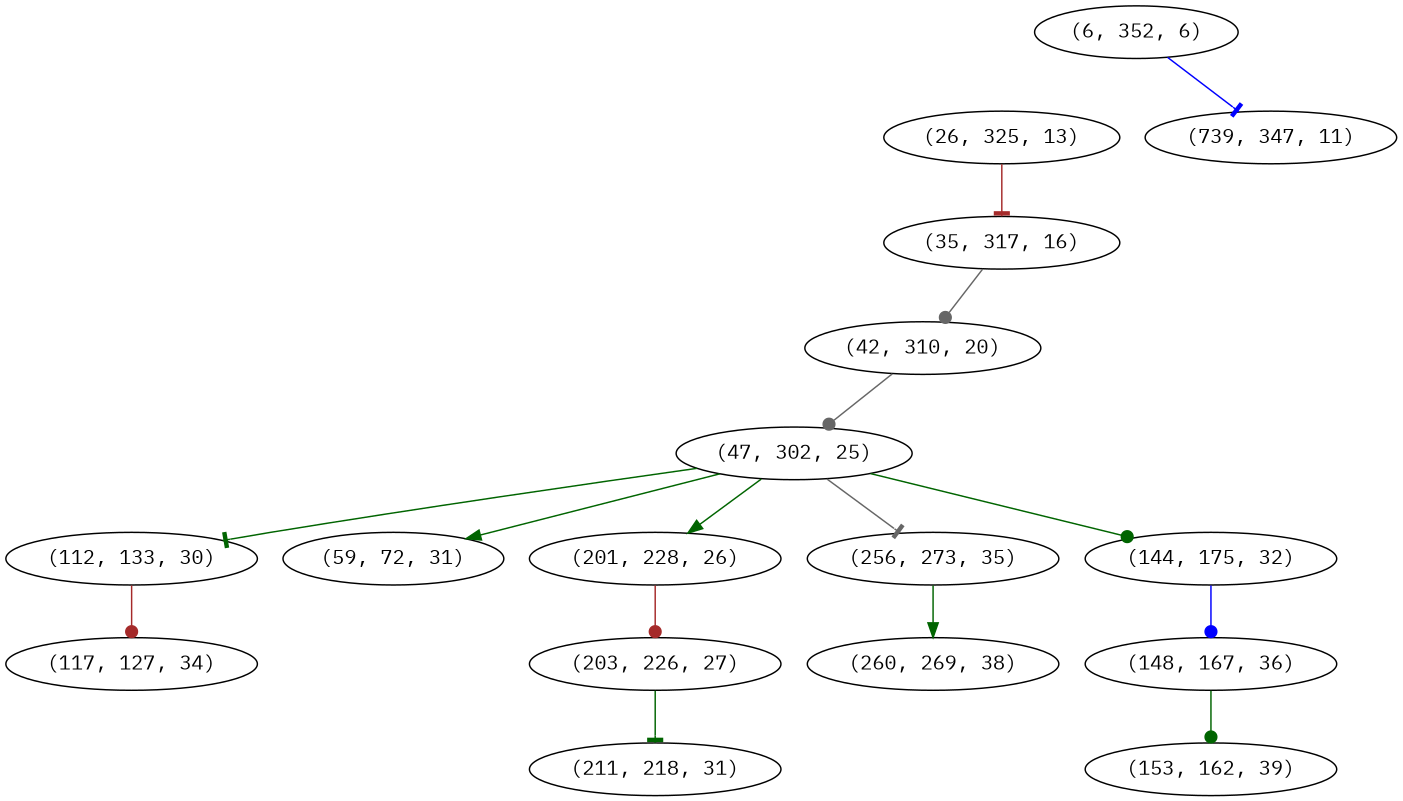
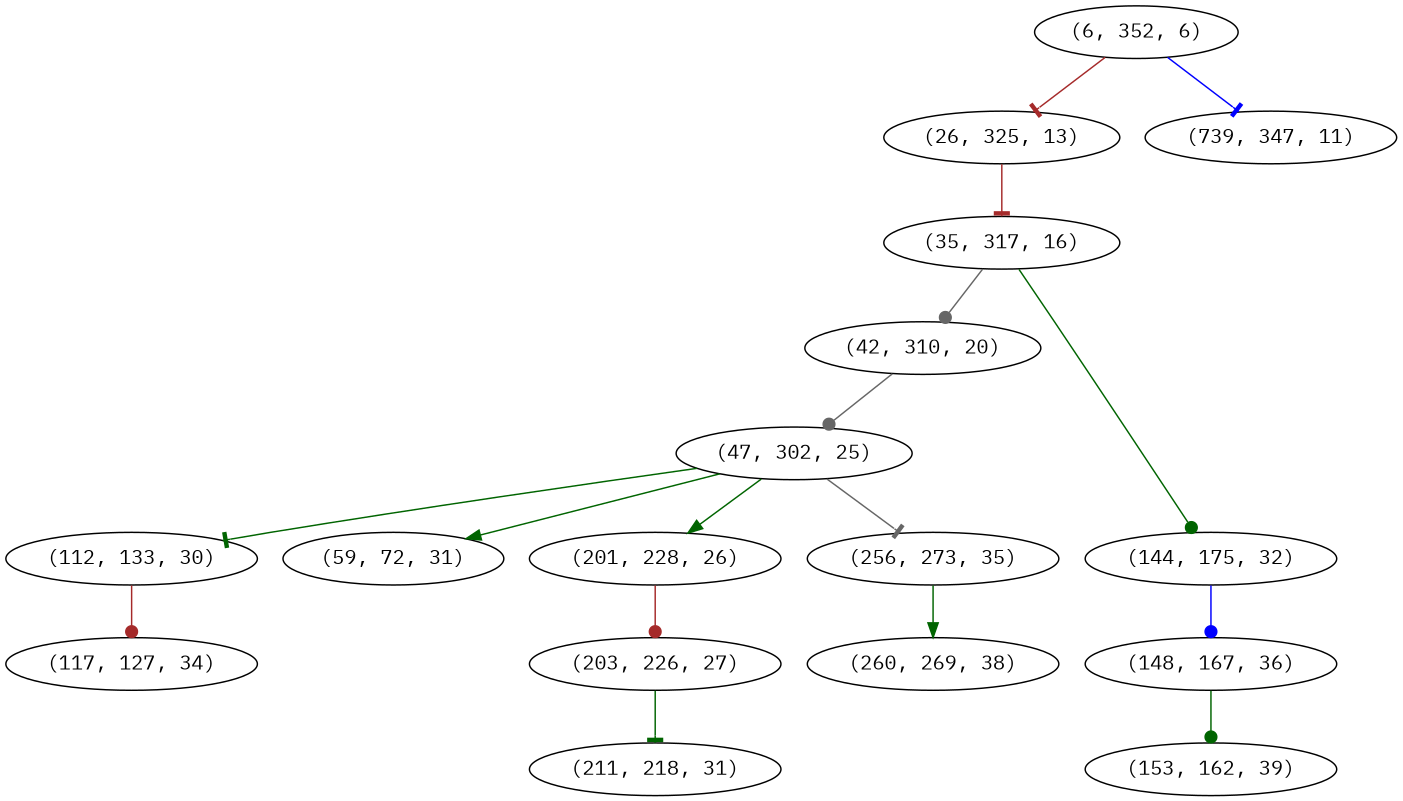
edge "(6, 352, 6)" -> "(26, 325, 13)": added
edge "(47, 302, 25)" -> "(144, 175, 32)": now "(35, 317, 16)" -> "(144, 175, 32)"
